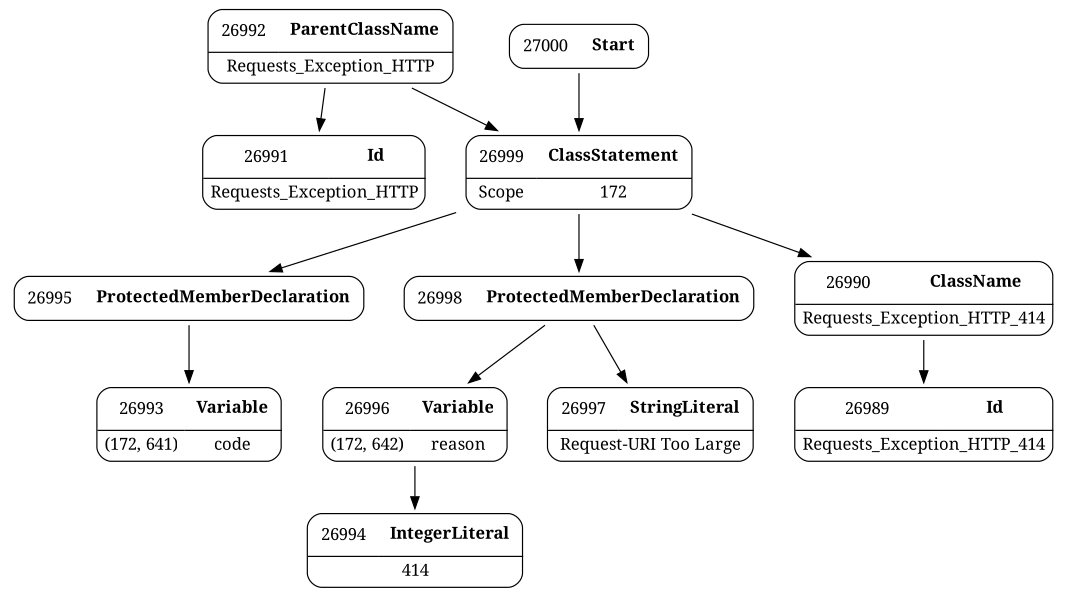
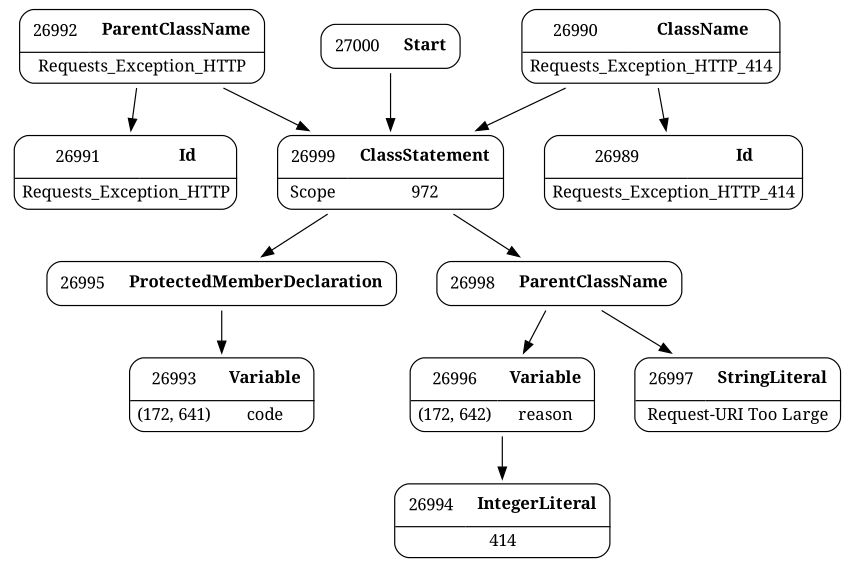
node "26999": text "172" -> "972"
edge "26999" -> "26990": reversed
node "26998": text "ProtectedMemberDeclaration" -> "ParentClassName"
